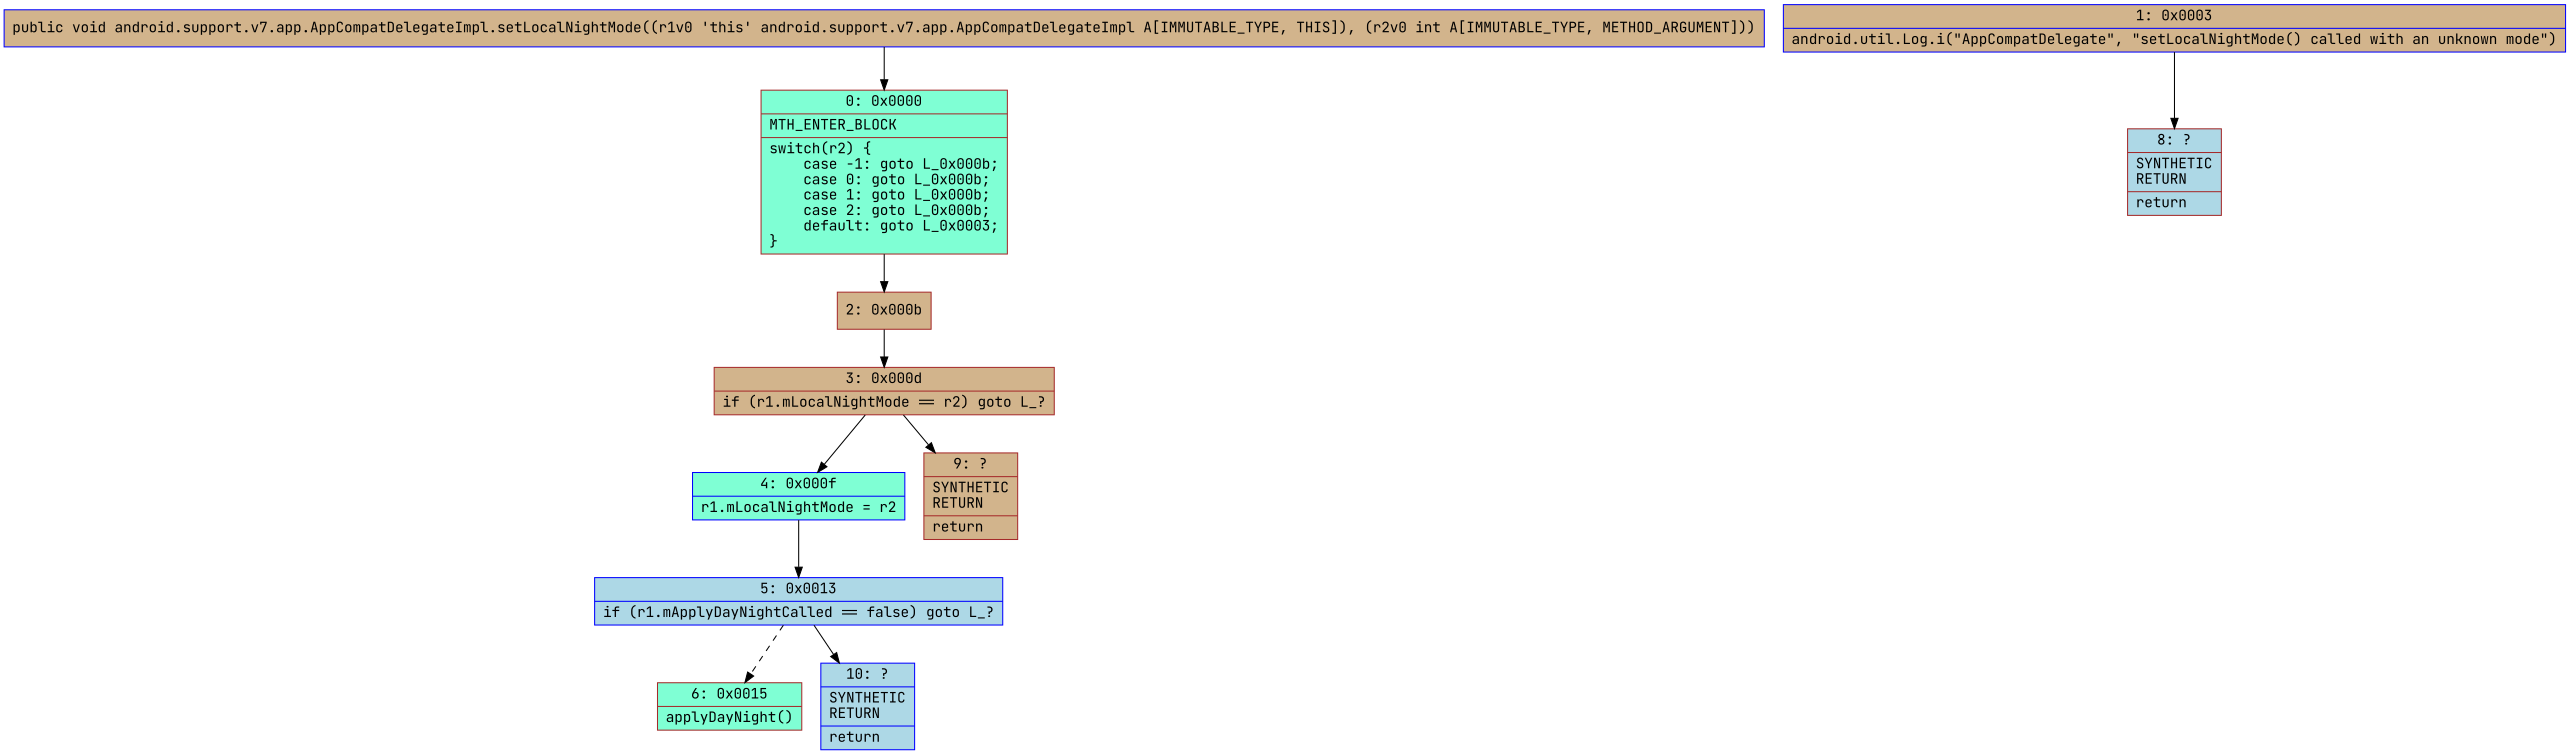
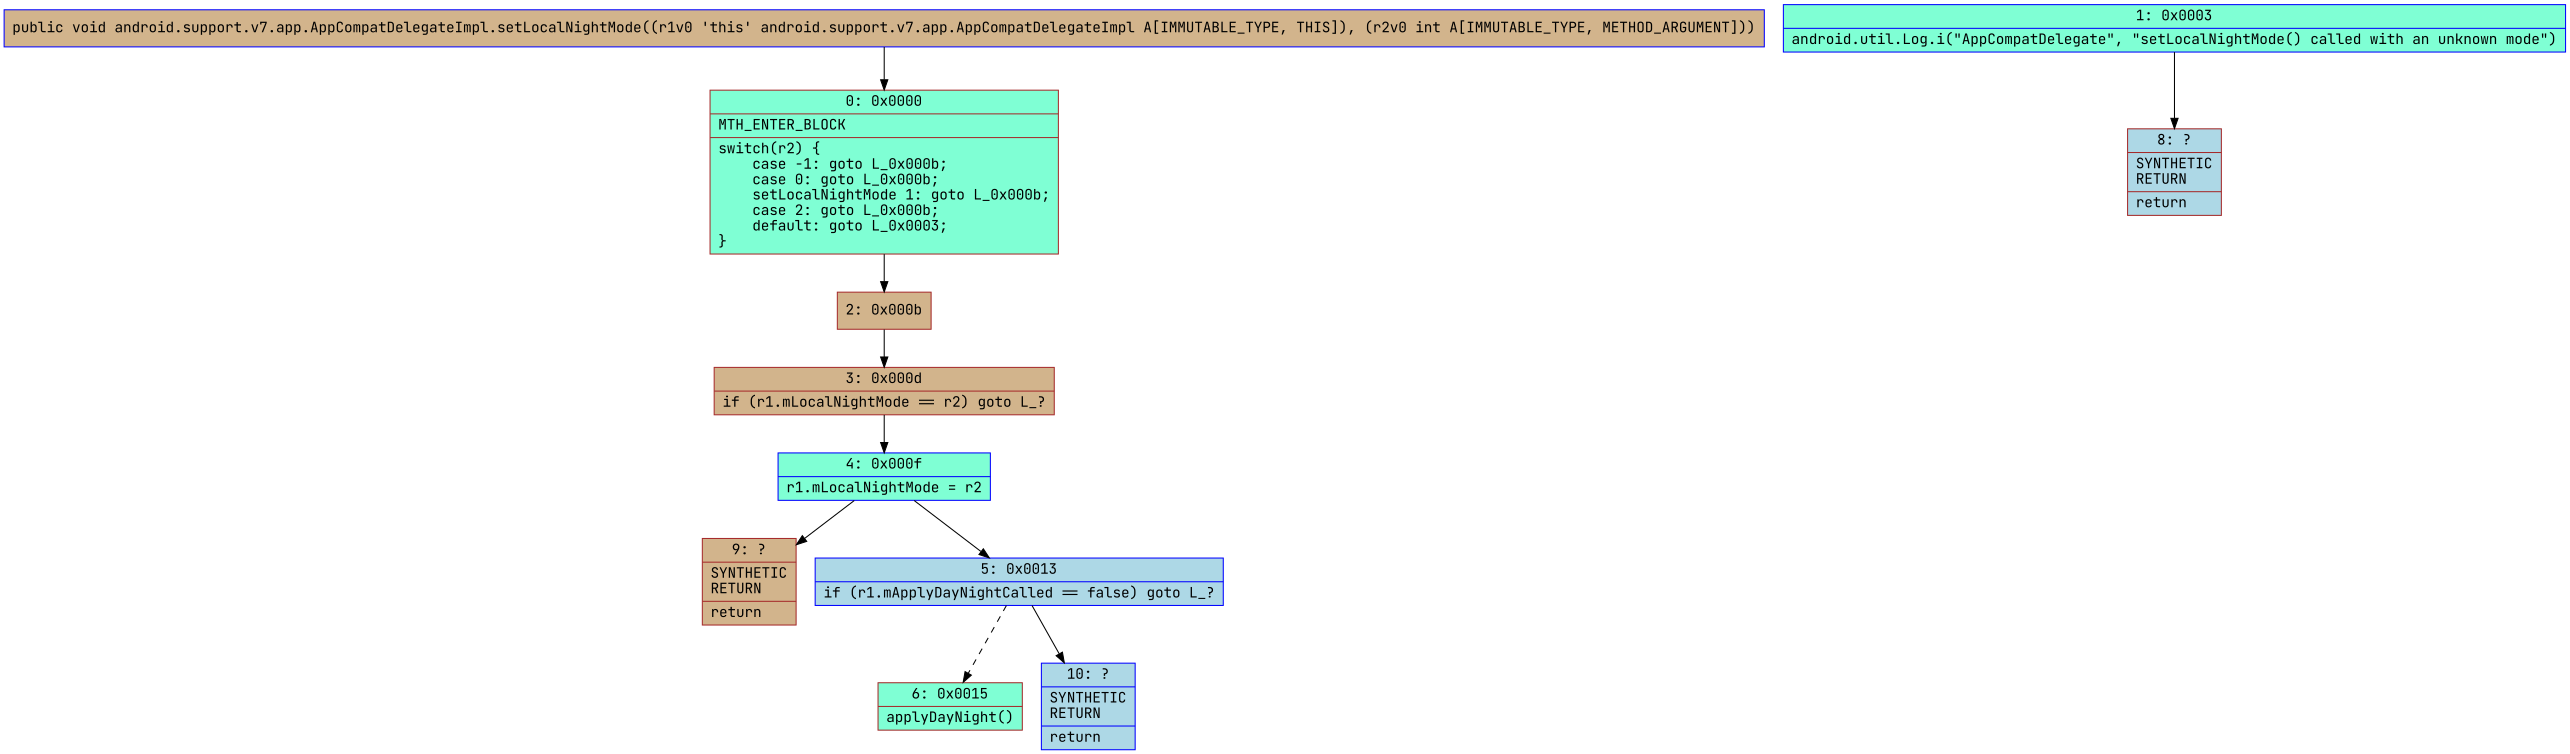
node "1: 0x0003": fillcolor tan -> aquamarine
node "0: 0x0000": text "case 1: goto L_0x000b;" -> "setLocalNightMode 1: goto L_0x000b;"
edge "3: 0x000d" -> "9: ?": now "4: 0x000f" -> "9: ?"
